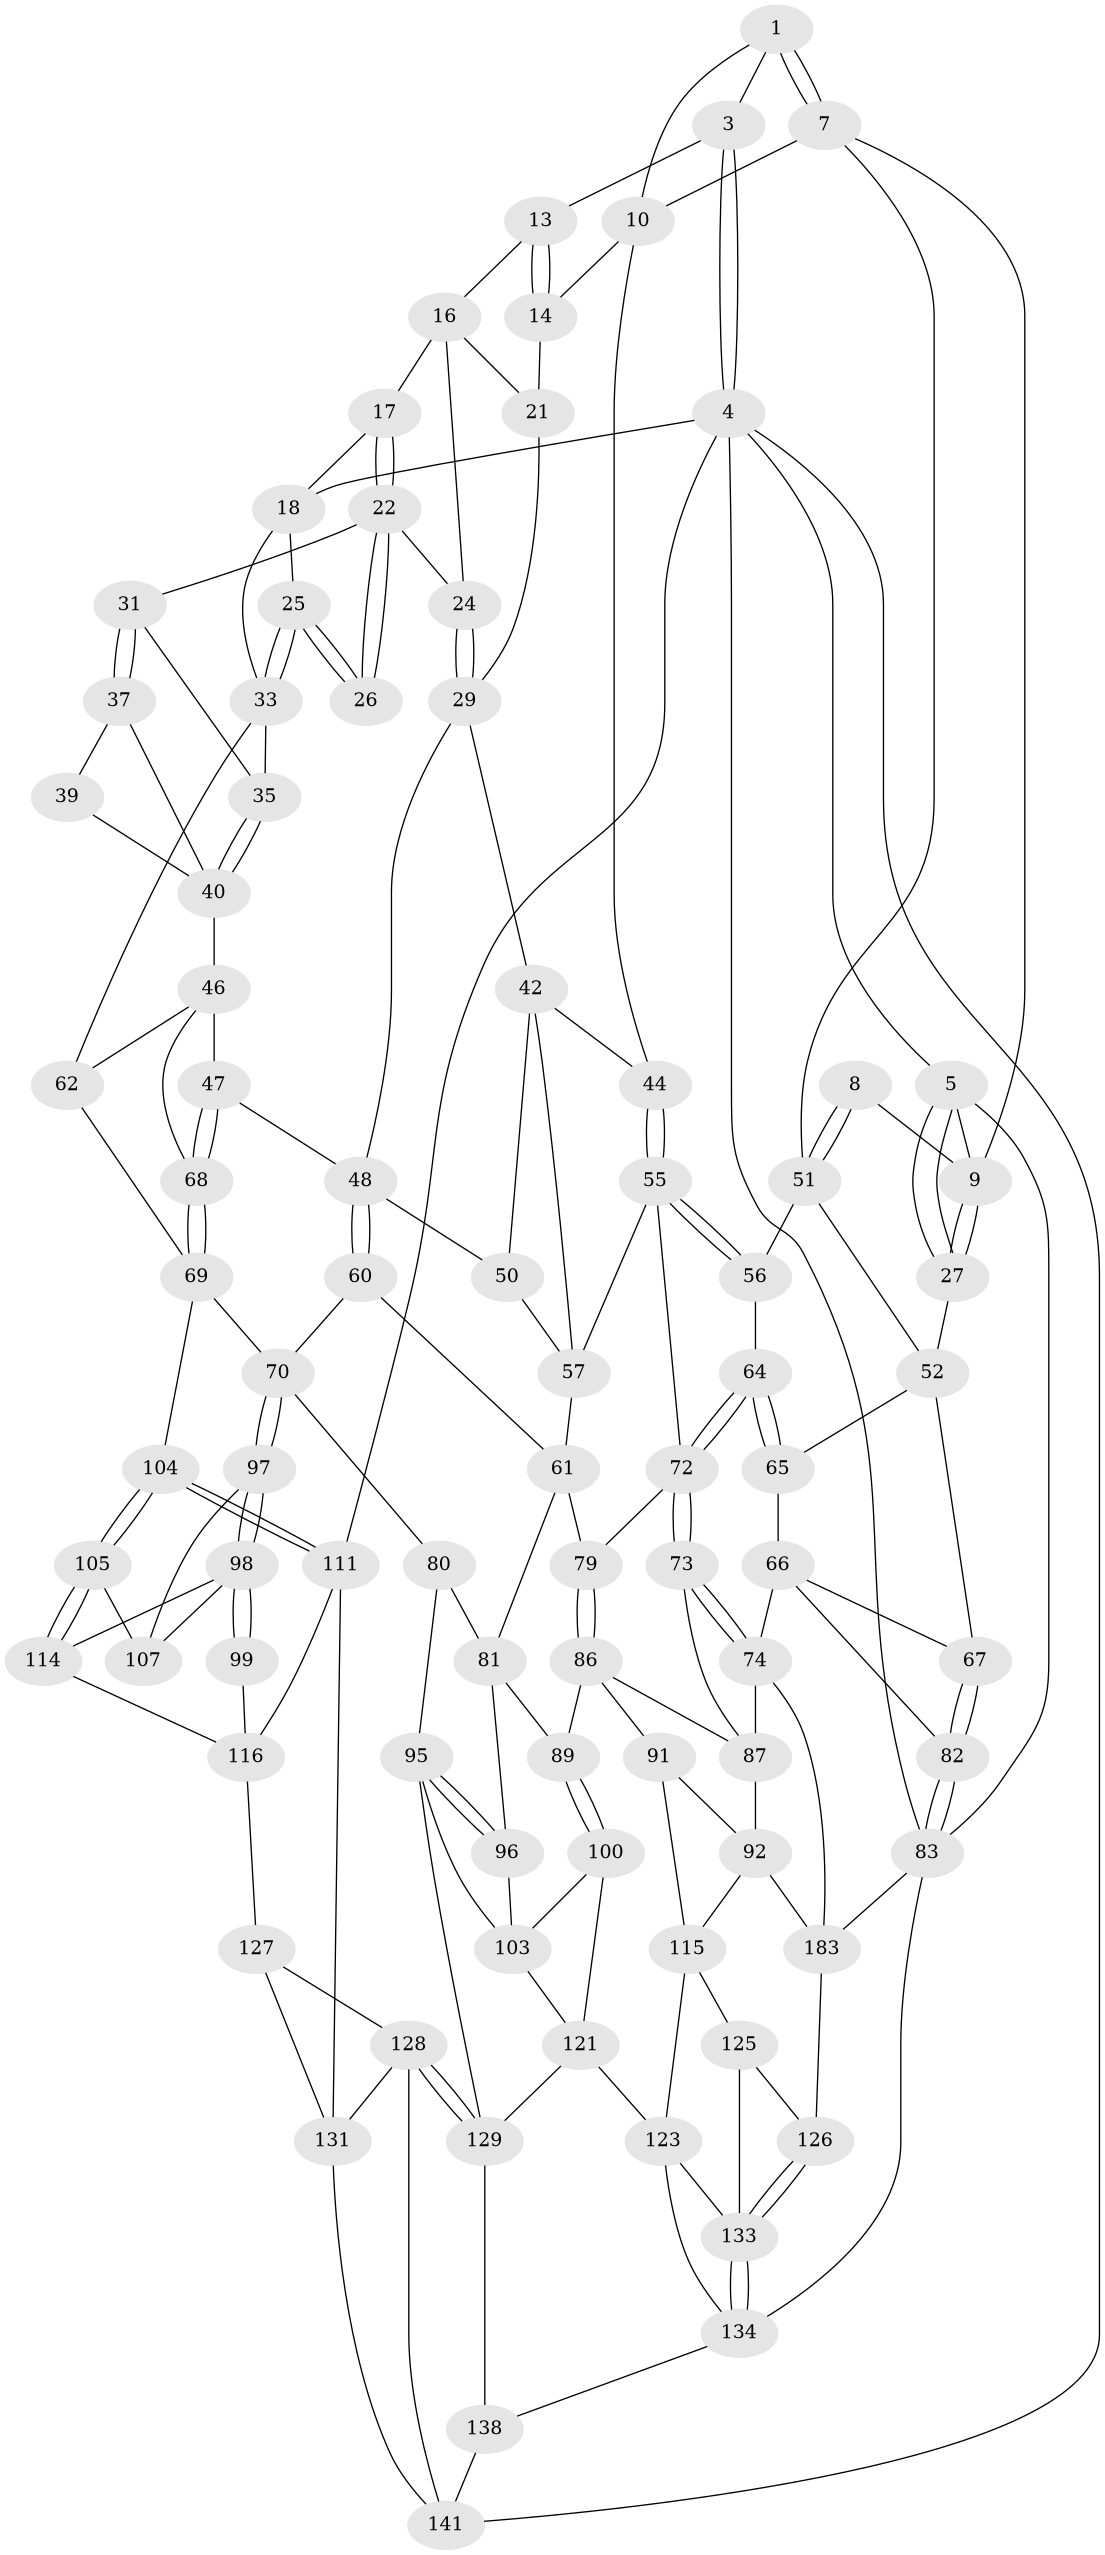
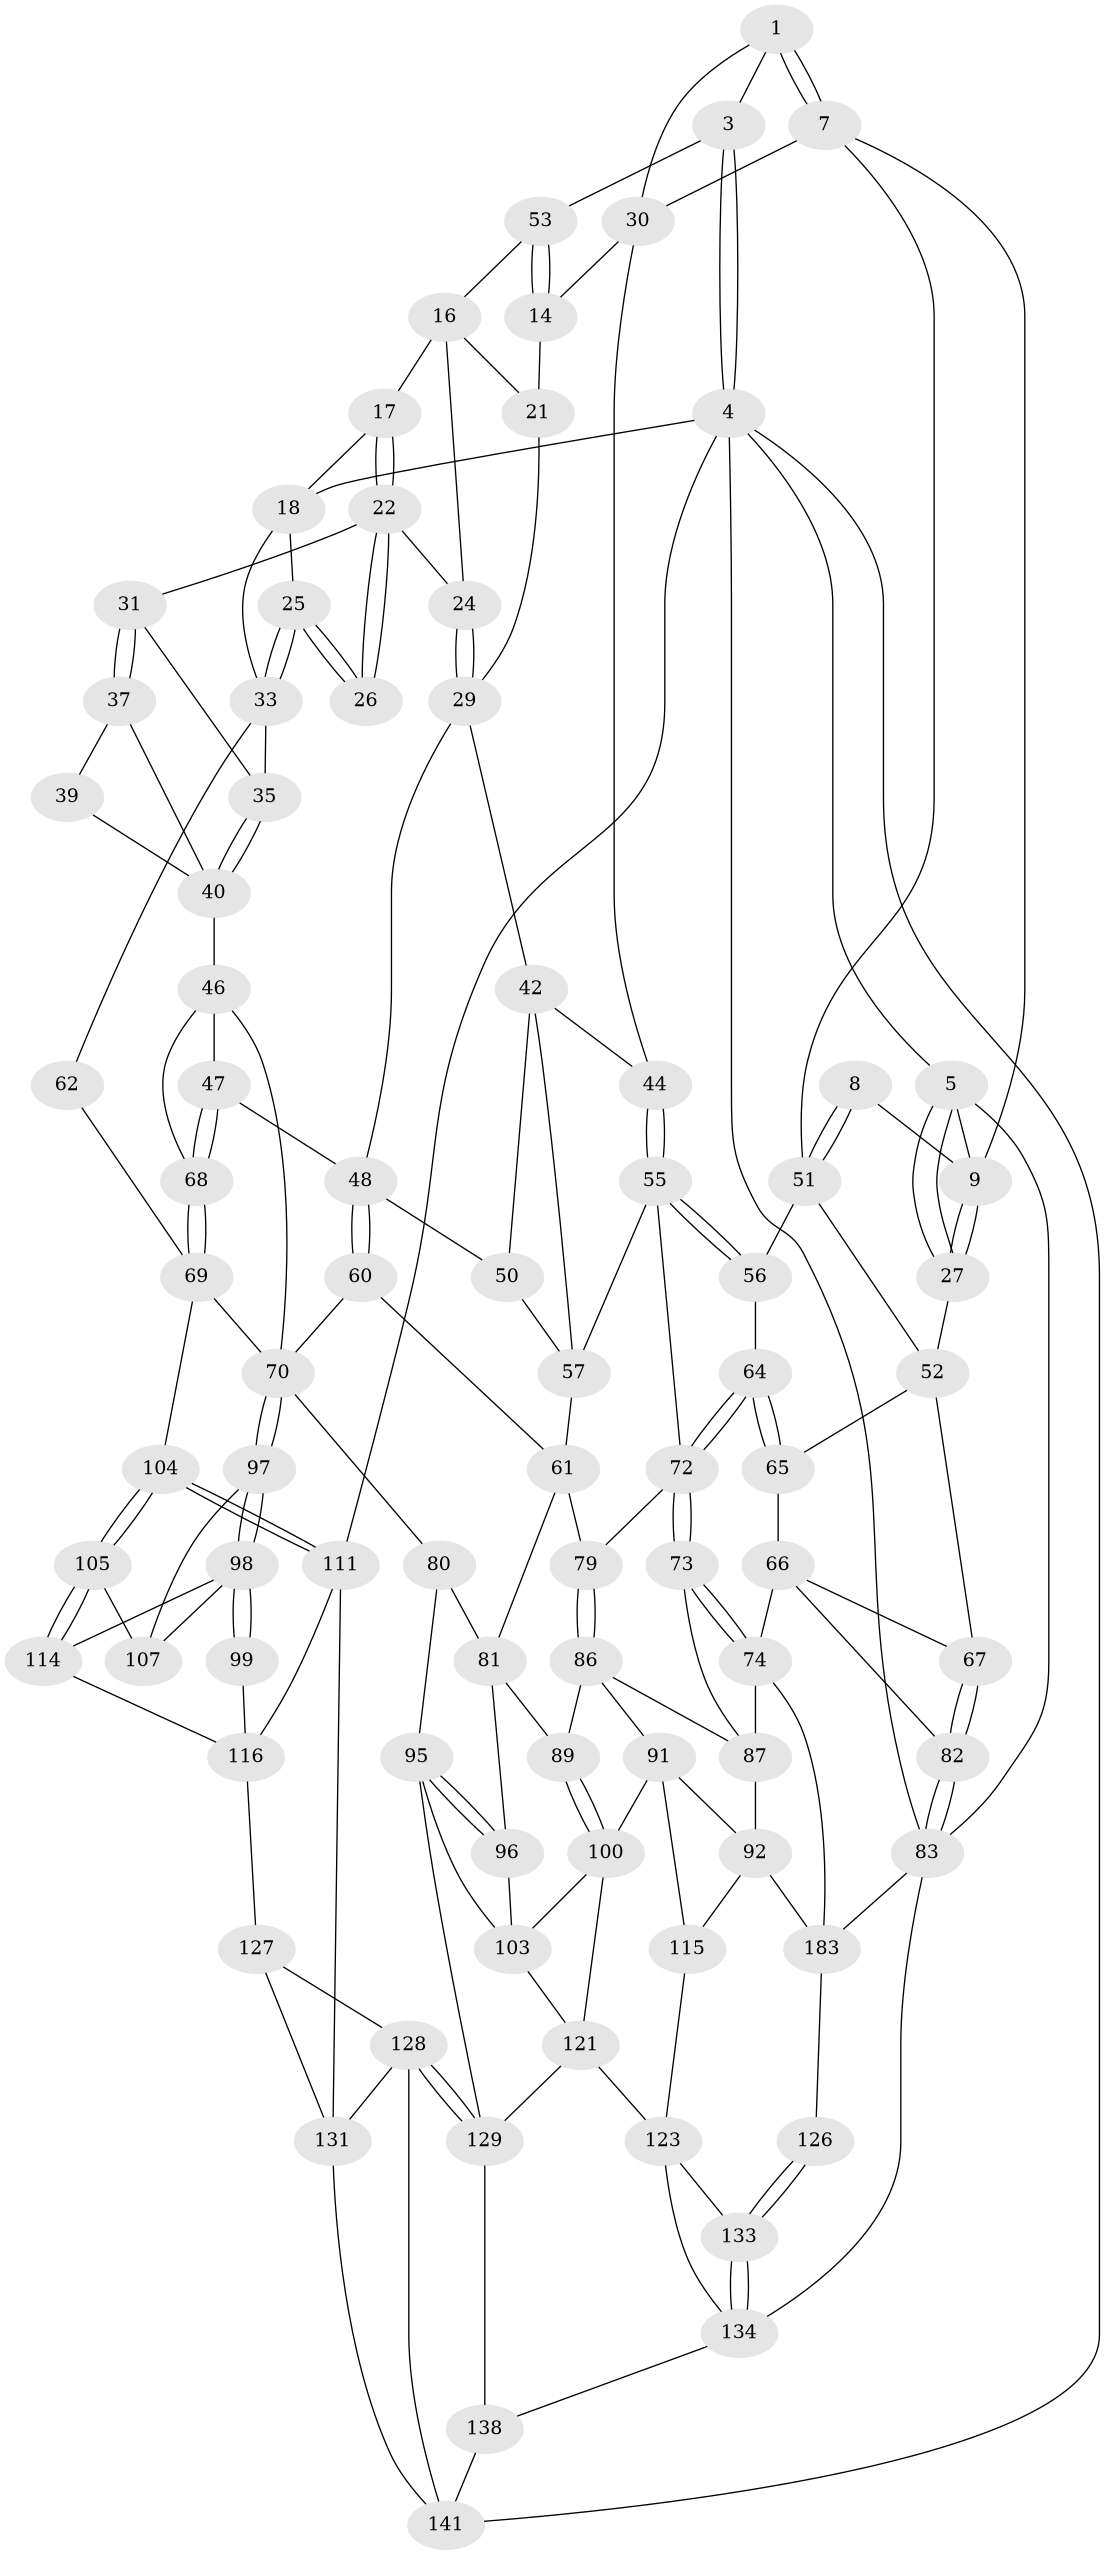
node "13": label "13" -> "53"
node "10": label "10" -> "30"
edge "46" -- "62": now "46" -- "70"
edge "91" -- "100": added
node "125": removed
